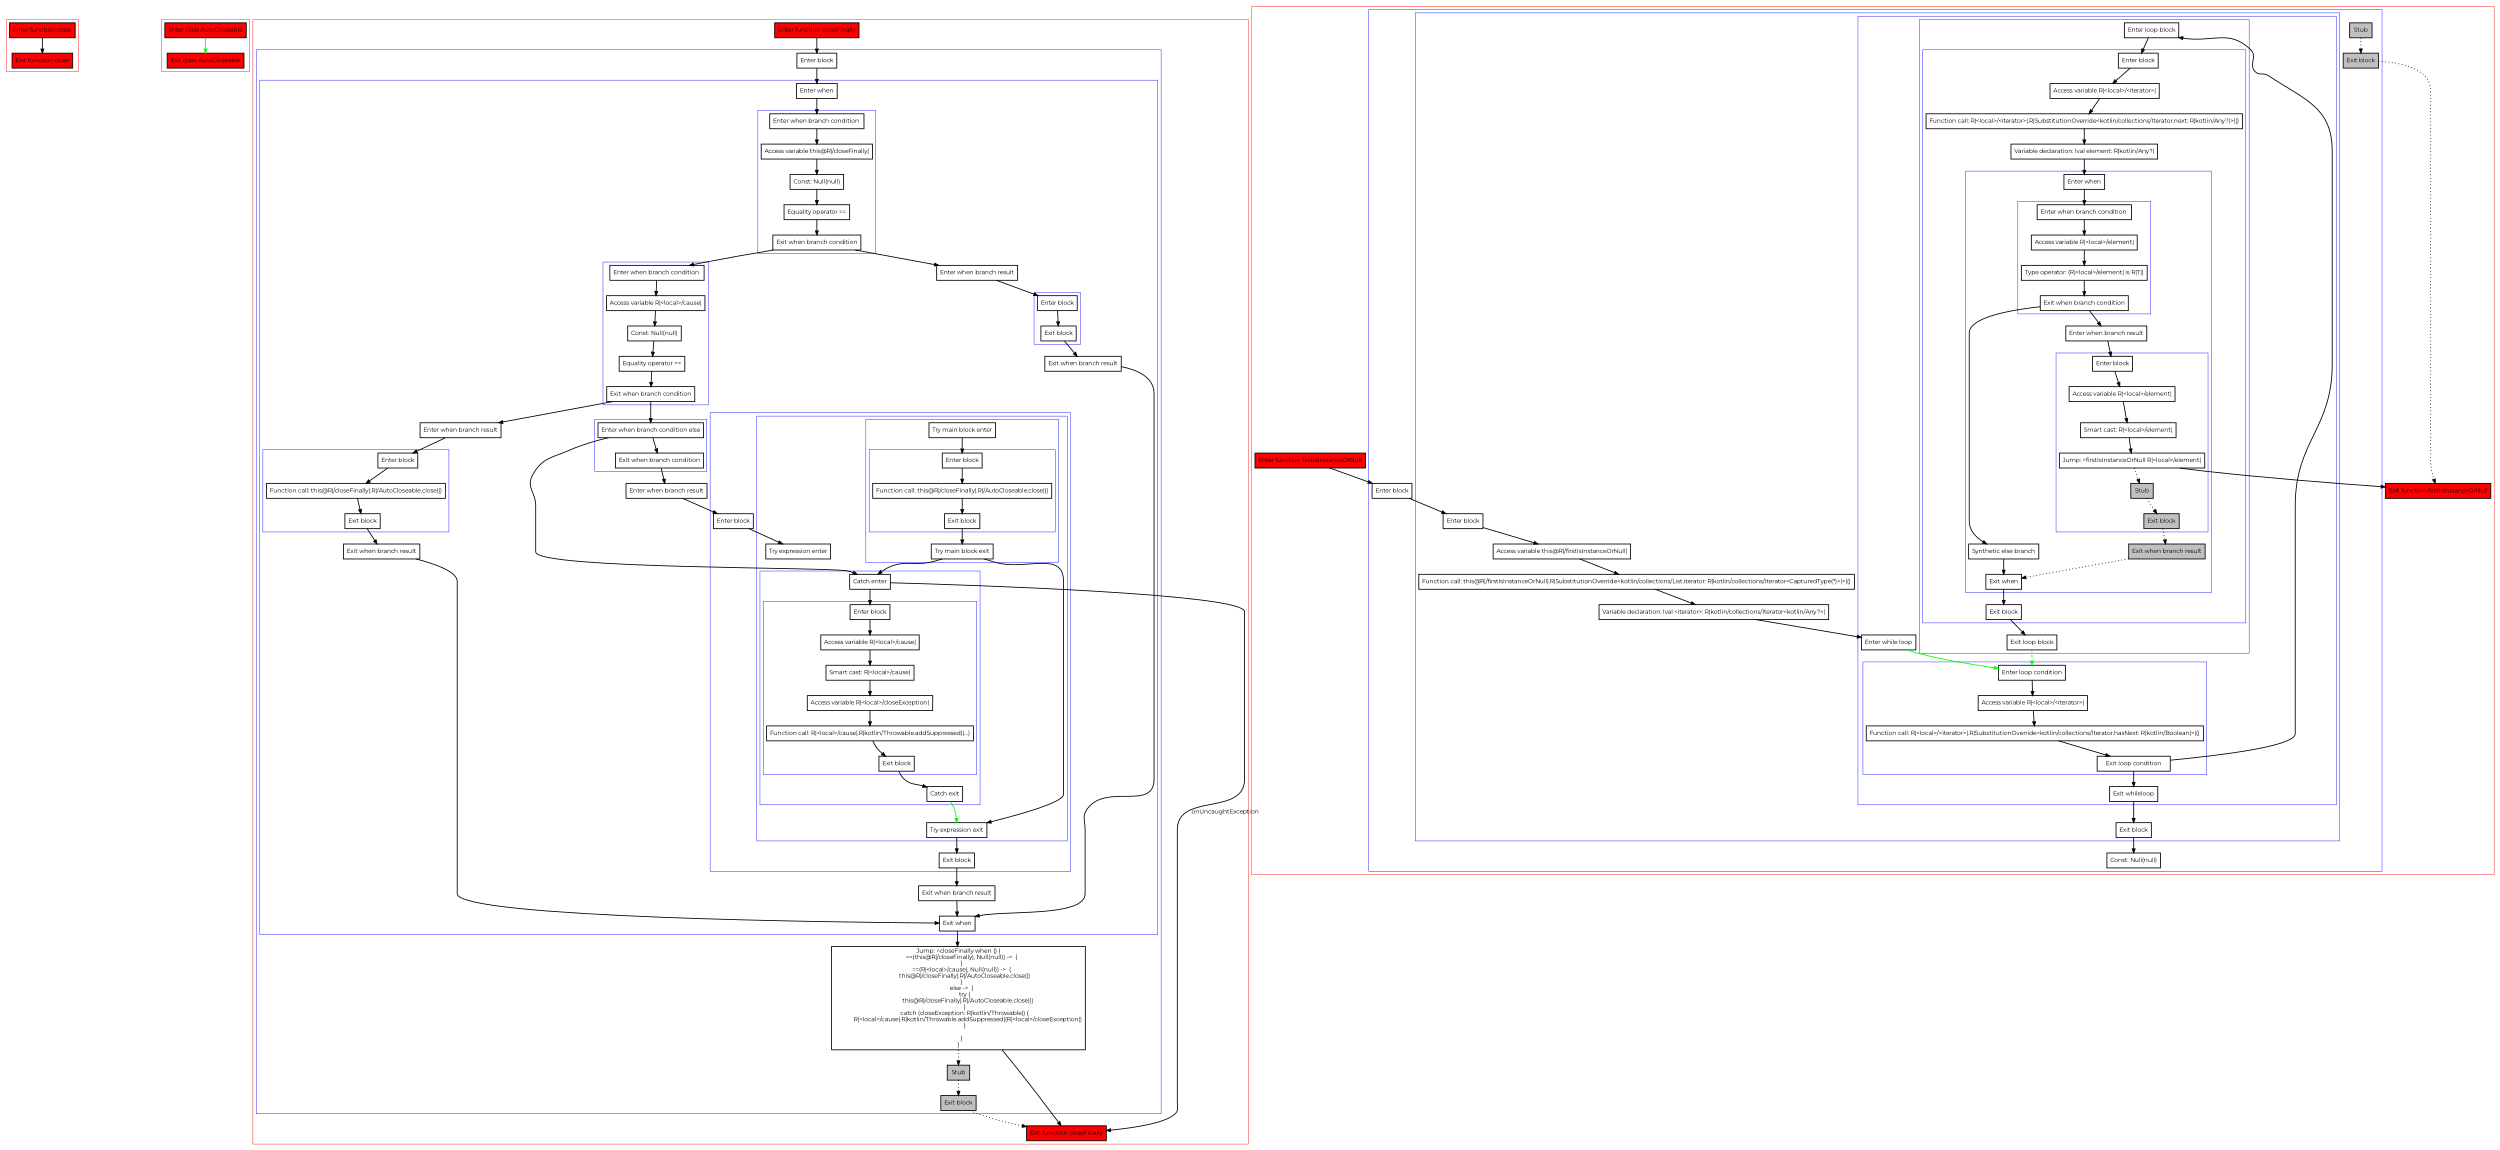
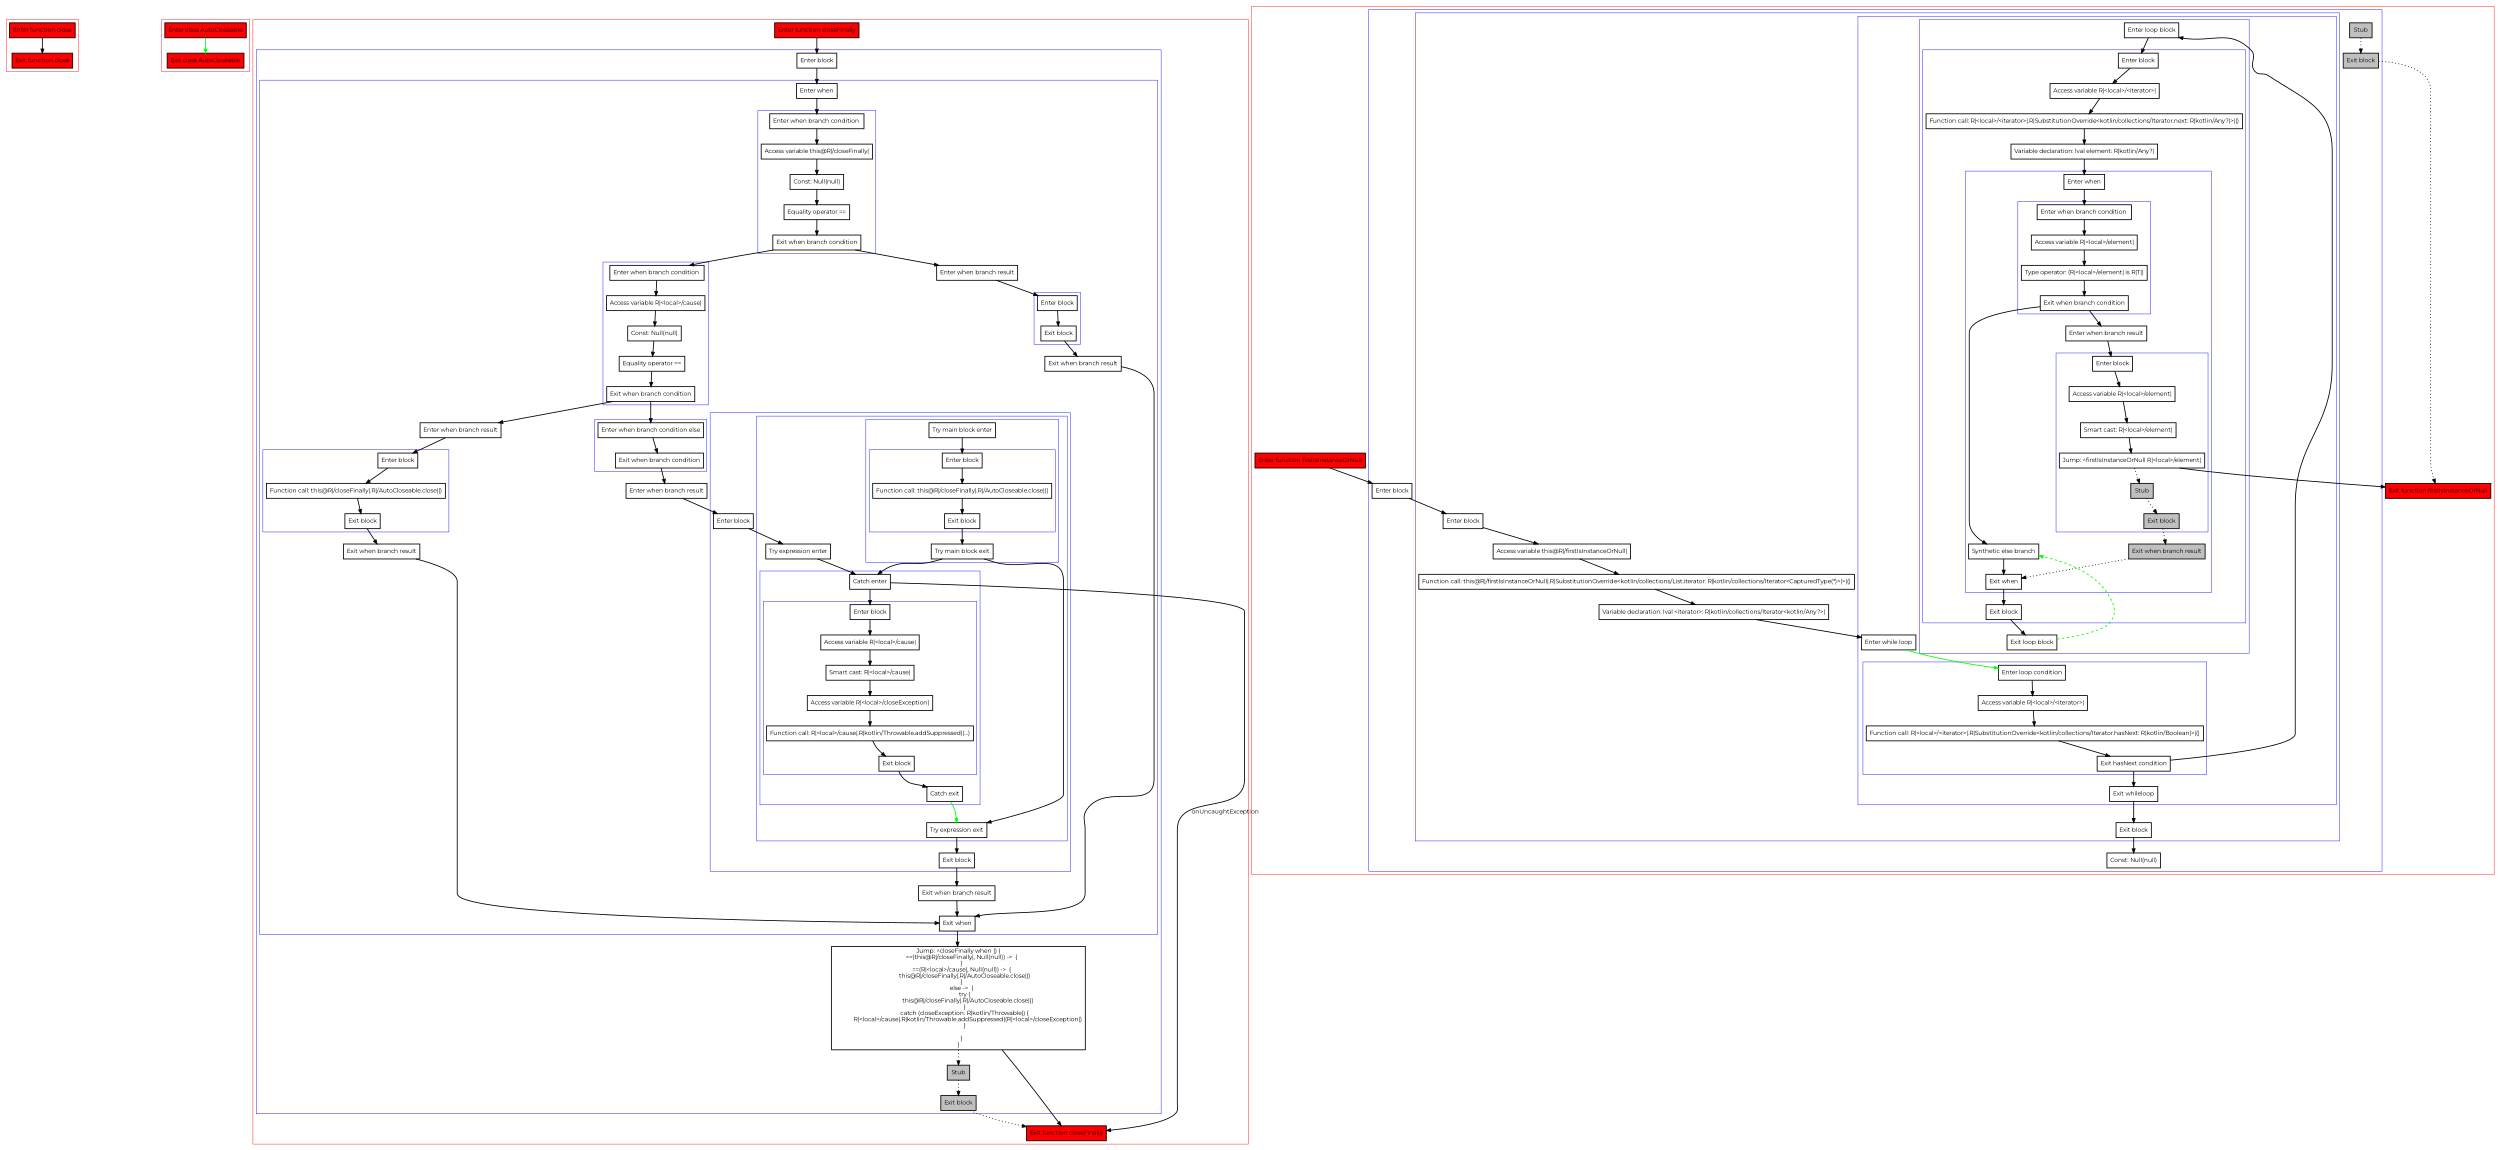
edge "Enter when branch condition else" -> "Catch enter": now "Try expression enter" -> "Catch enter"
edge "Exit loop block" -> "Enter loop condition": now "Exit loop block" -> "Synthetic else branch"
node "Exit loop condition": label "Exit loop condition" -> "Exit hasNext condition"
